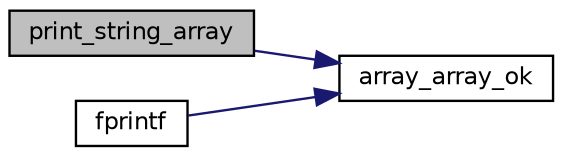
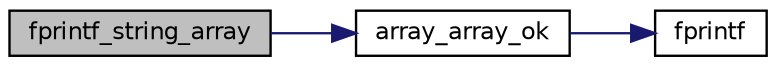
node "print_string_array": label "print_string_array" -> "fprintf_string_array"
edge "fprintf" -> "array_array_ok": reversed
